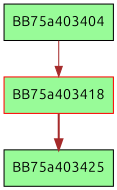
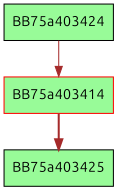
node "BB75a403404": label "BB75a403404" -> "BB75a403424"
node "BB75a403418": label "BB75a403418" -> "BB75a403414"
